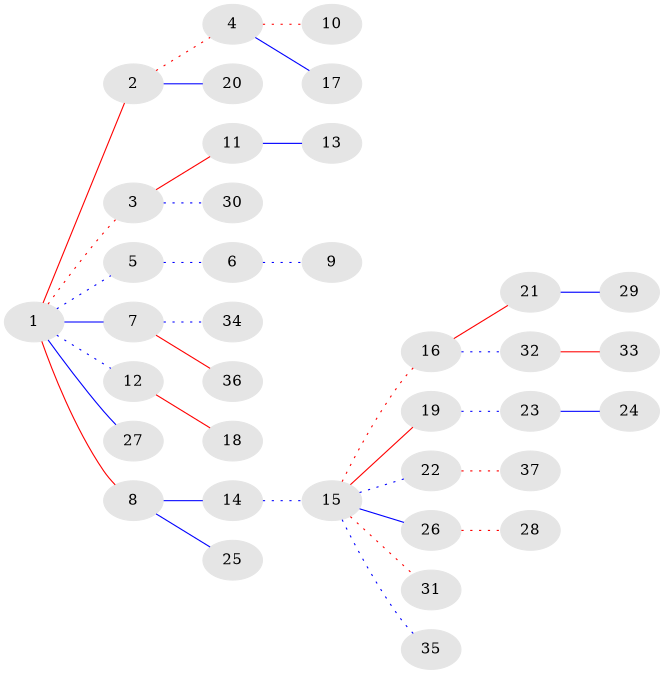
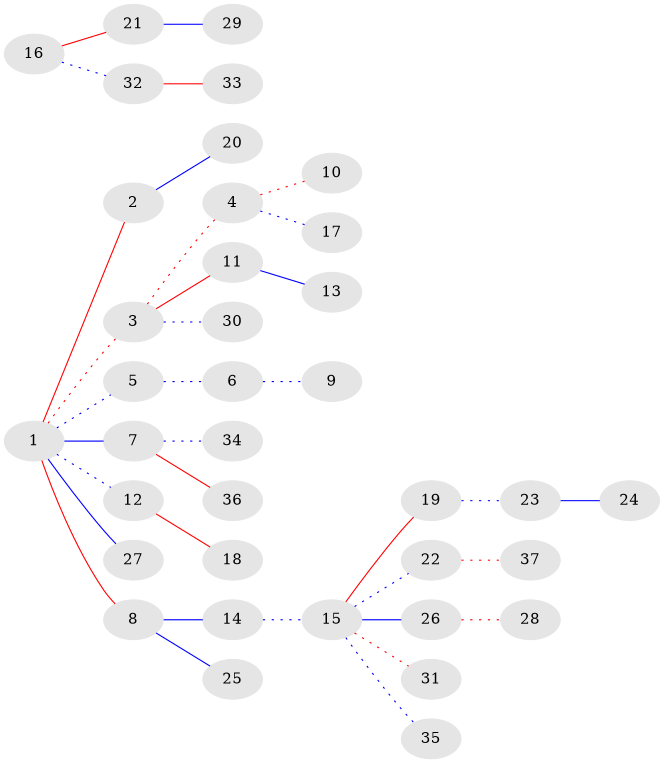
edge "4" -- "2": now "4" -- "3"
edge "4" -- "17": style solid -> dotted
edge "16" -- "15": removed
